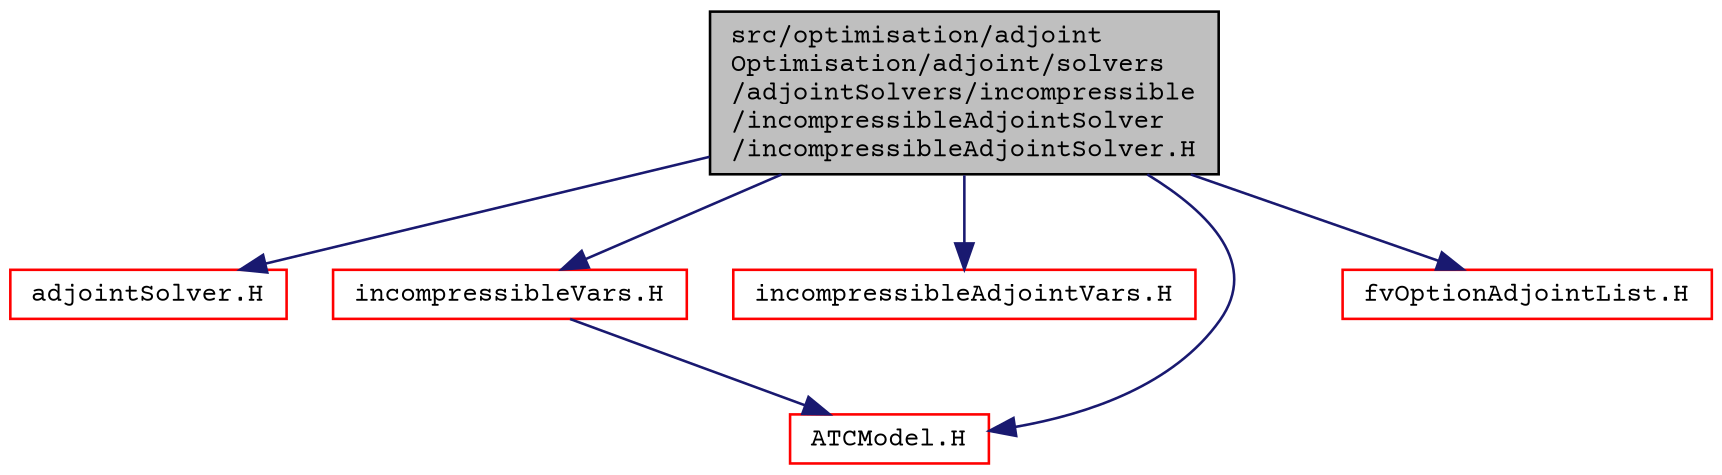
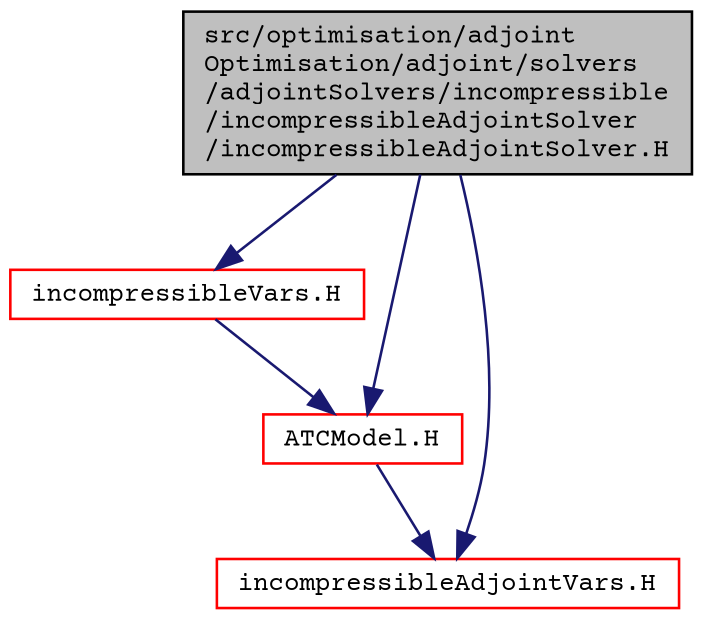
node "adjointSolver.H": removed
node "fvOptionAdjointList.H": removed
edge "ATCModel.H" -> "incompressibleAdjointVars.H": added
